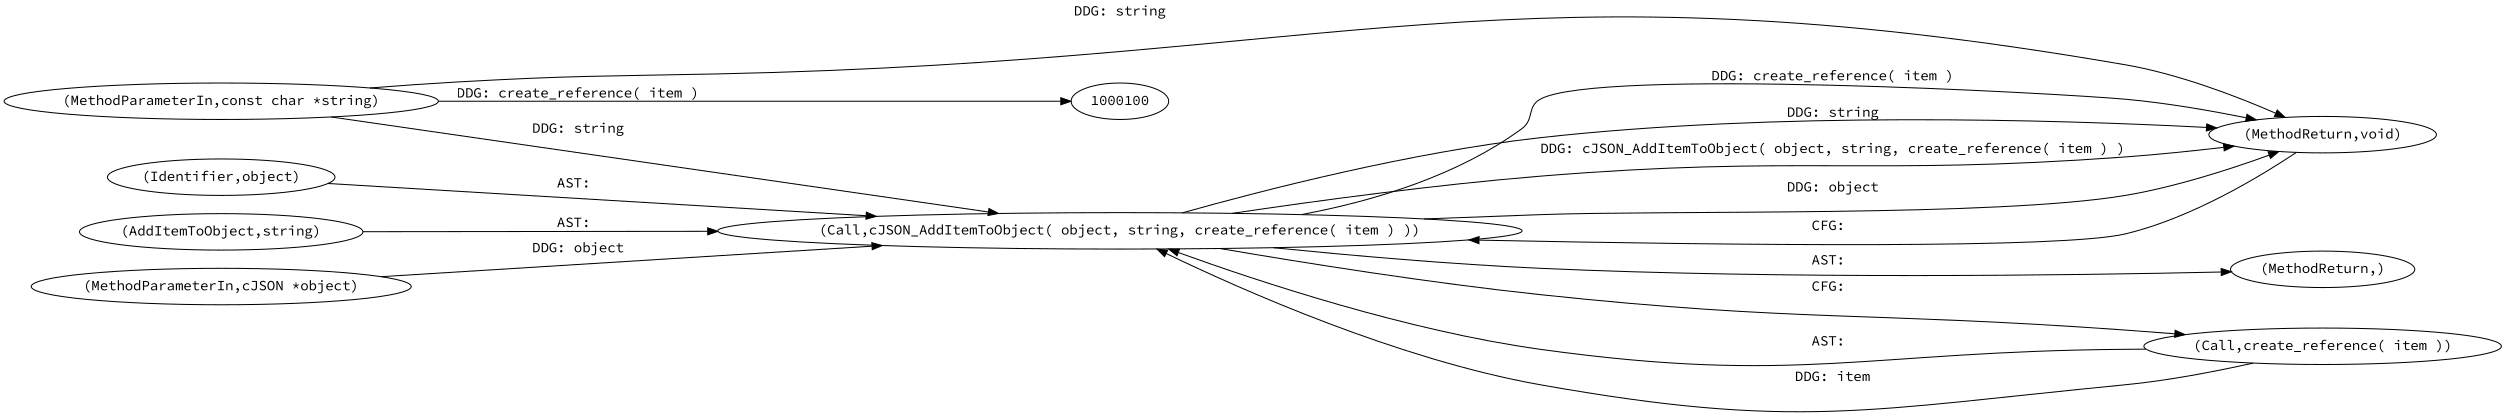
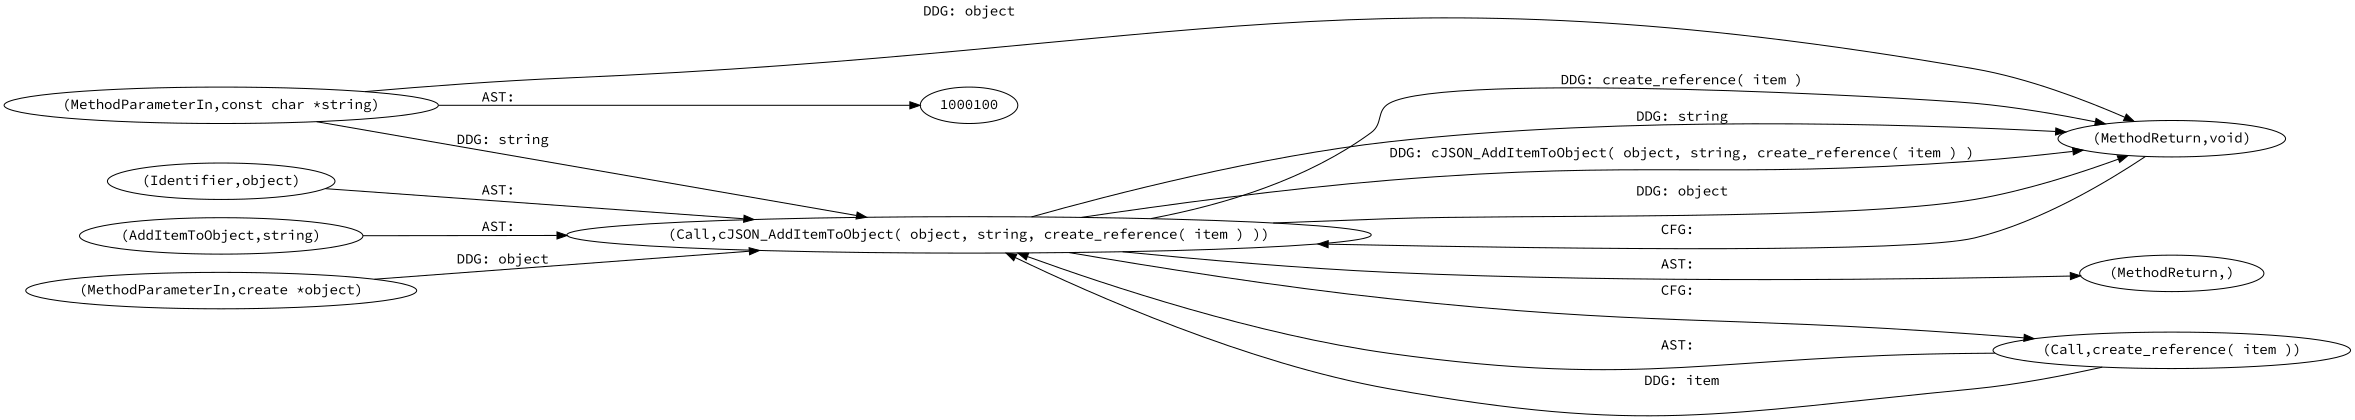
edge "(MethodParameterIn,const char *string)" -> "(MethodReturn,void)": label "DDG: string" -> "DDG: object"
edge "(MethodParameterIn,const char *string)" -> "1000100": label "DDG: create_reference( item )" -> "AST: "
node "(MethodParameterIn,cJSON *object)": label "(MethodParameterIn,cJSON *object)" -> "(MethodParameterIn,create *object)"
